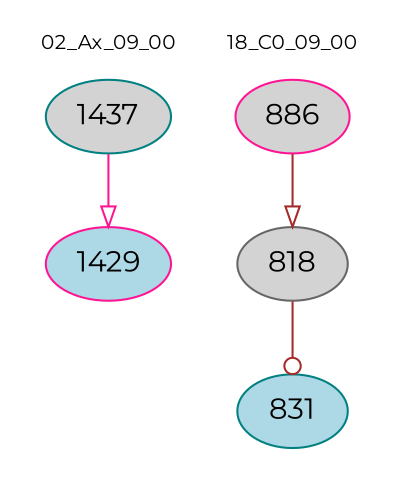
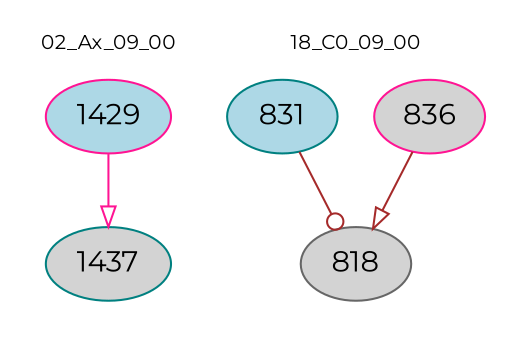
node "886": label "886" -> "836"
edge "1437" -> "1429": reversed
edge "818" -> "831": reversed
